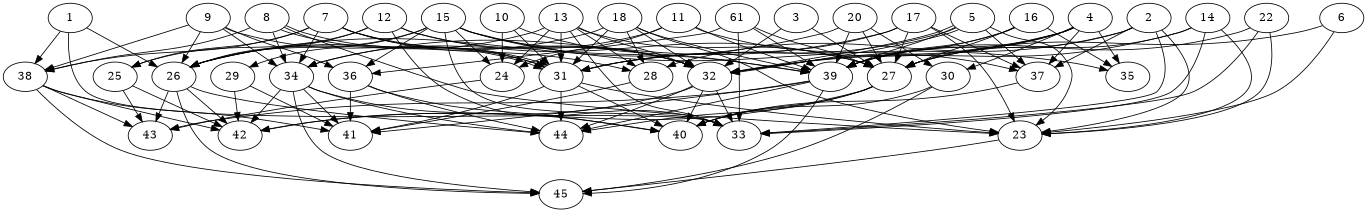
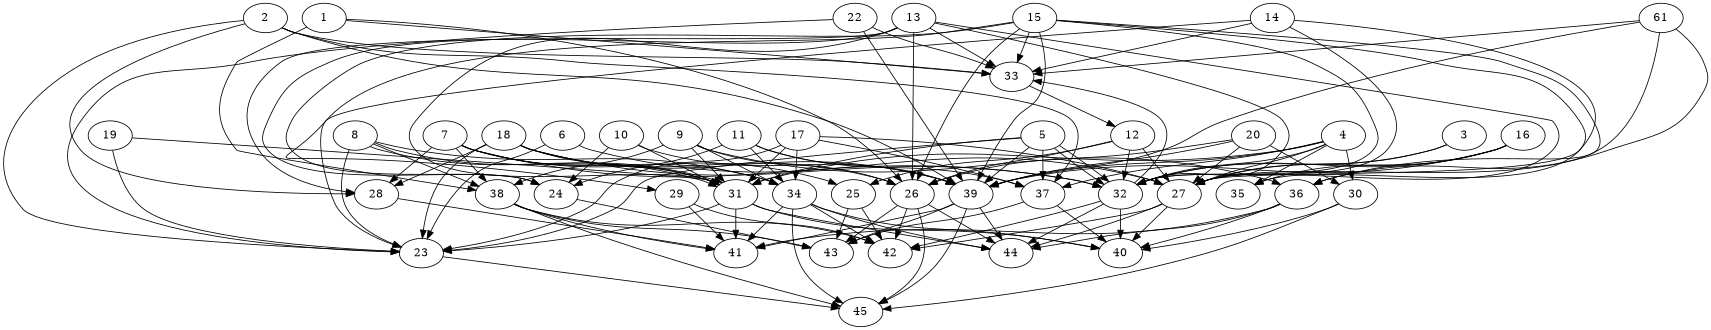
edge "12" -> "33": reversed
node "19": added
edge "37" -> "43": added
